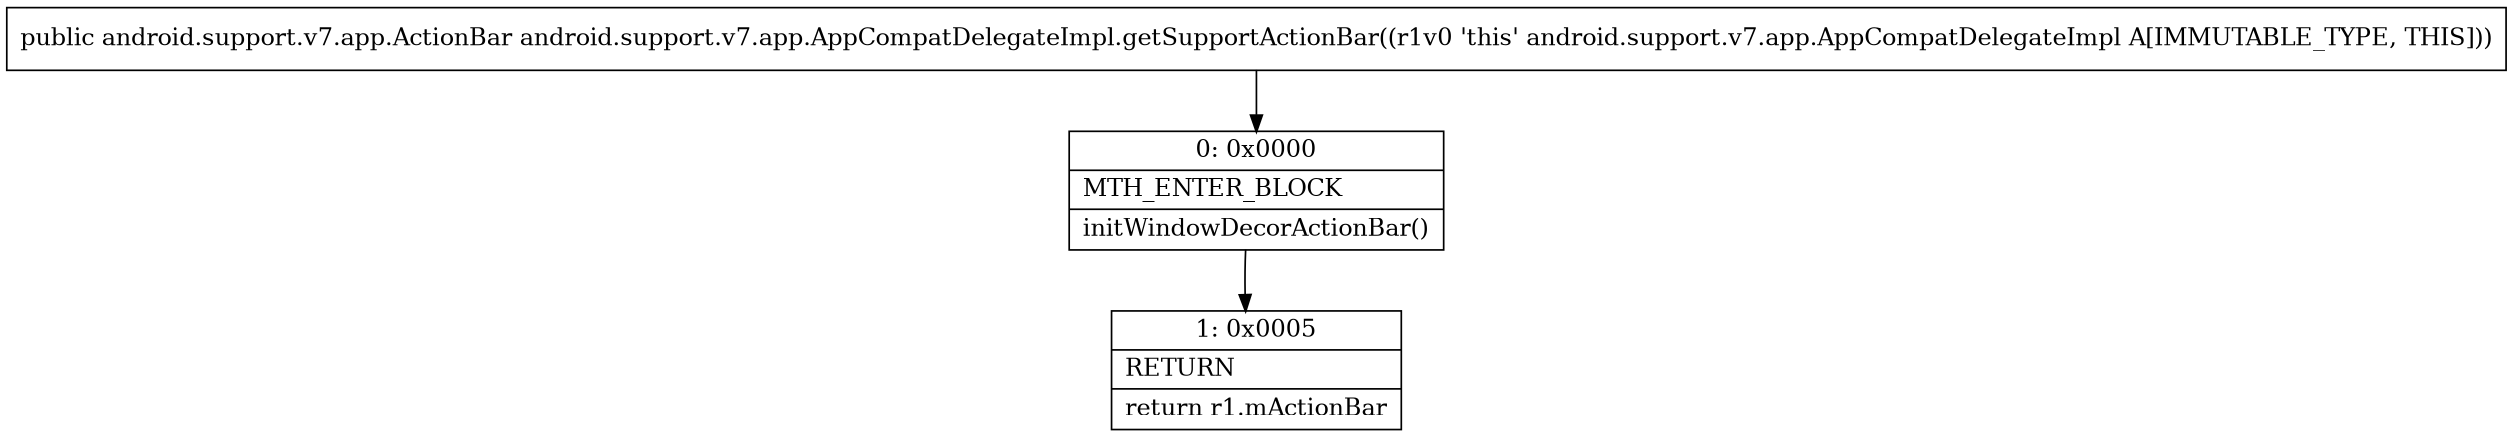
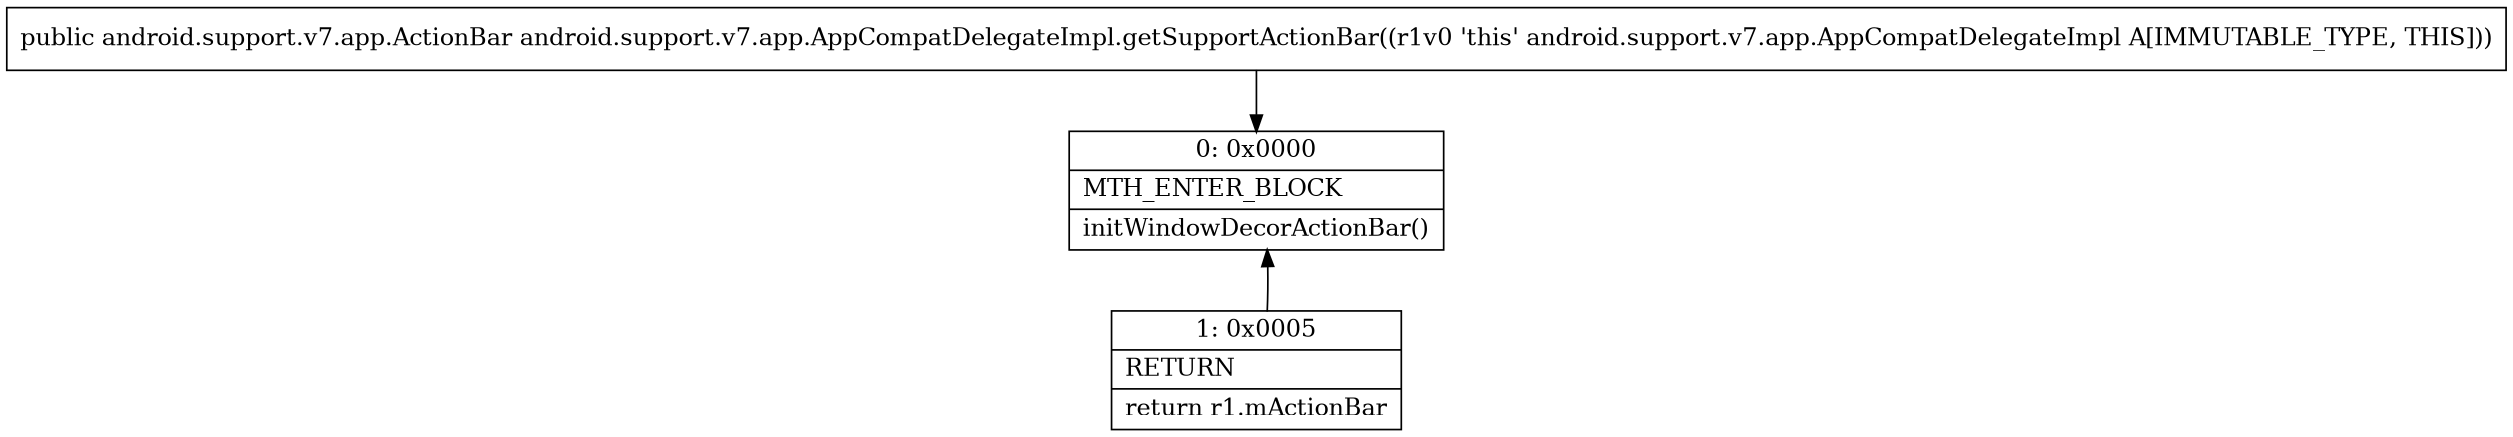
edge "0: 0x0000" -> "1: 0x0005": reversed
